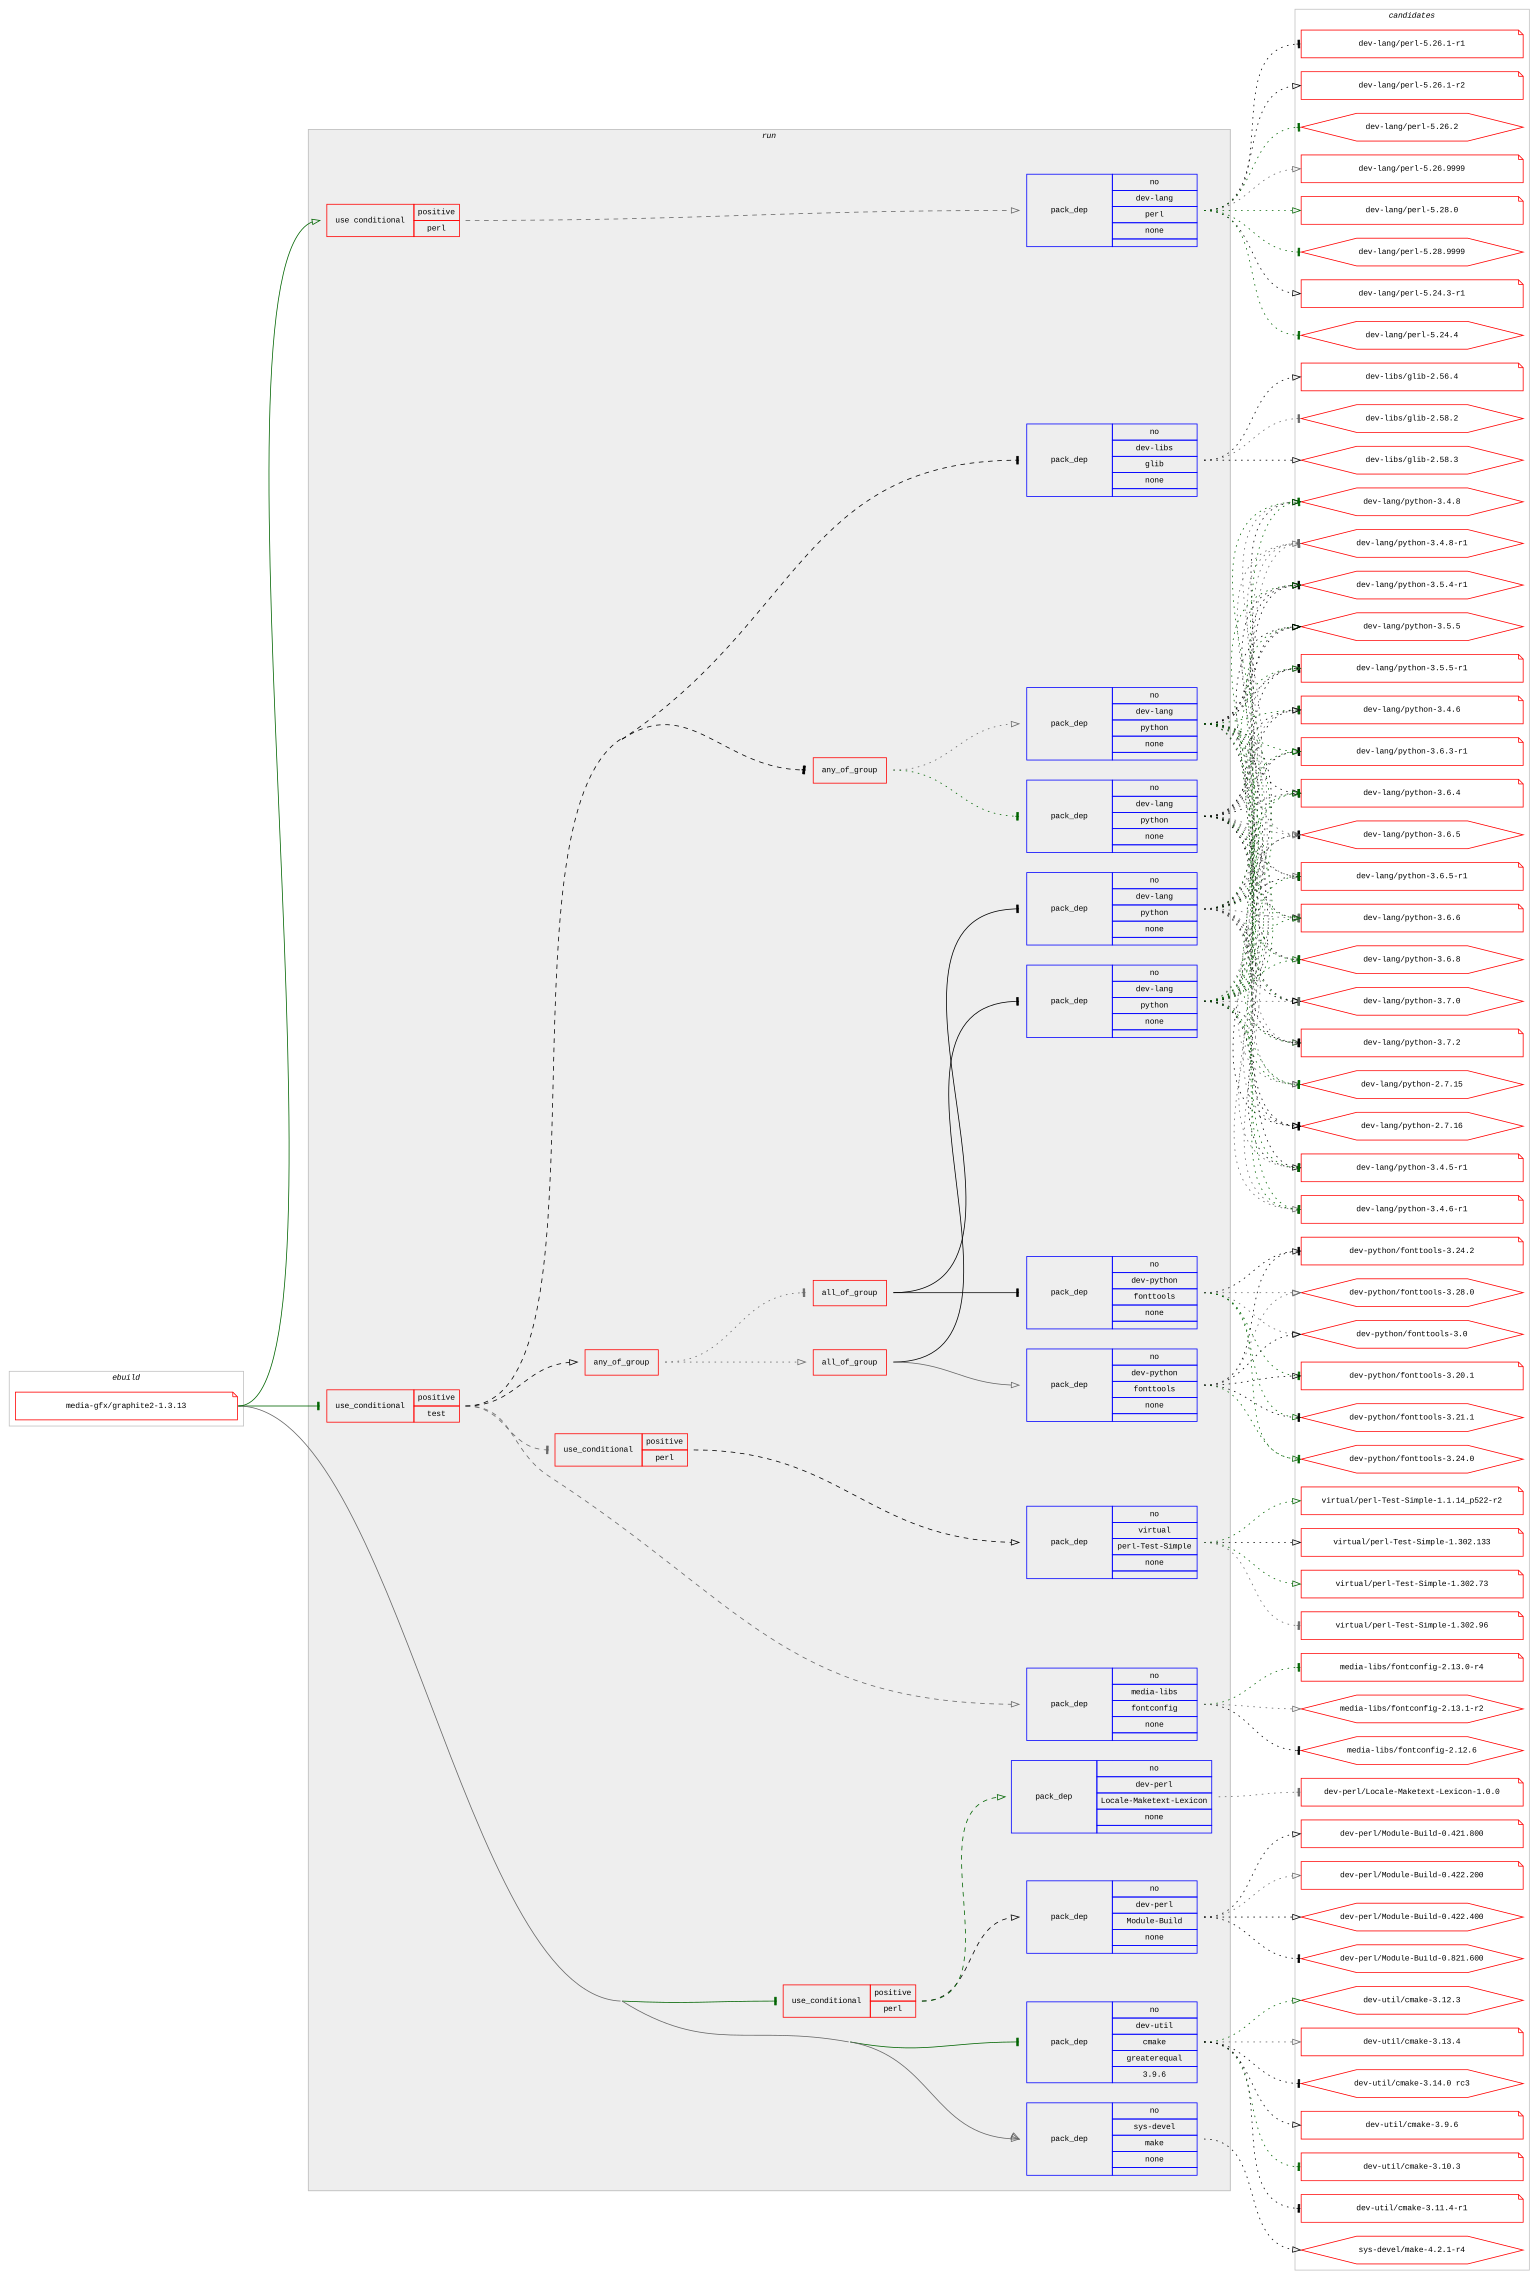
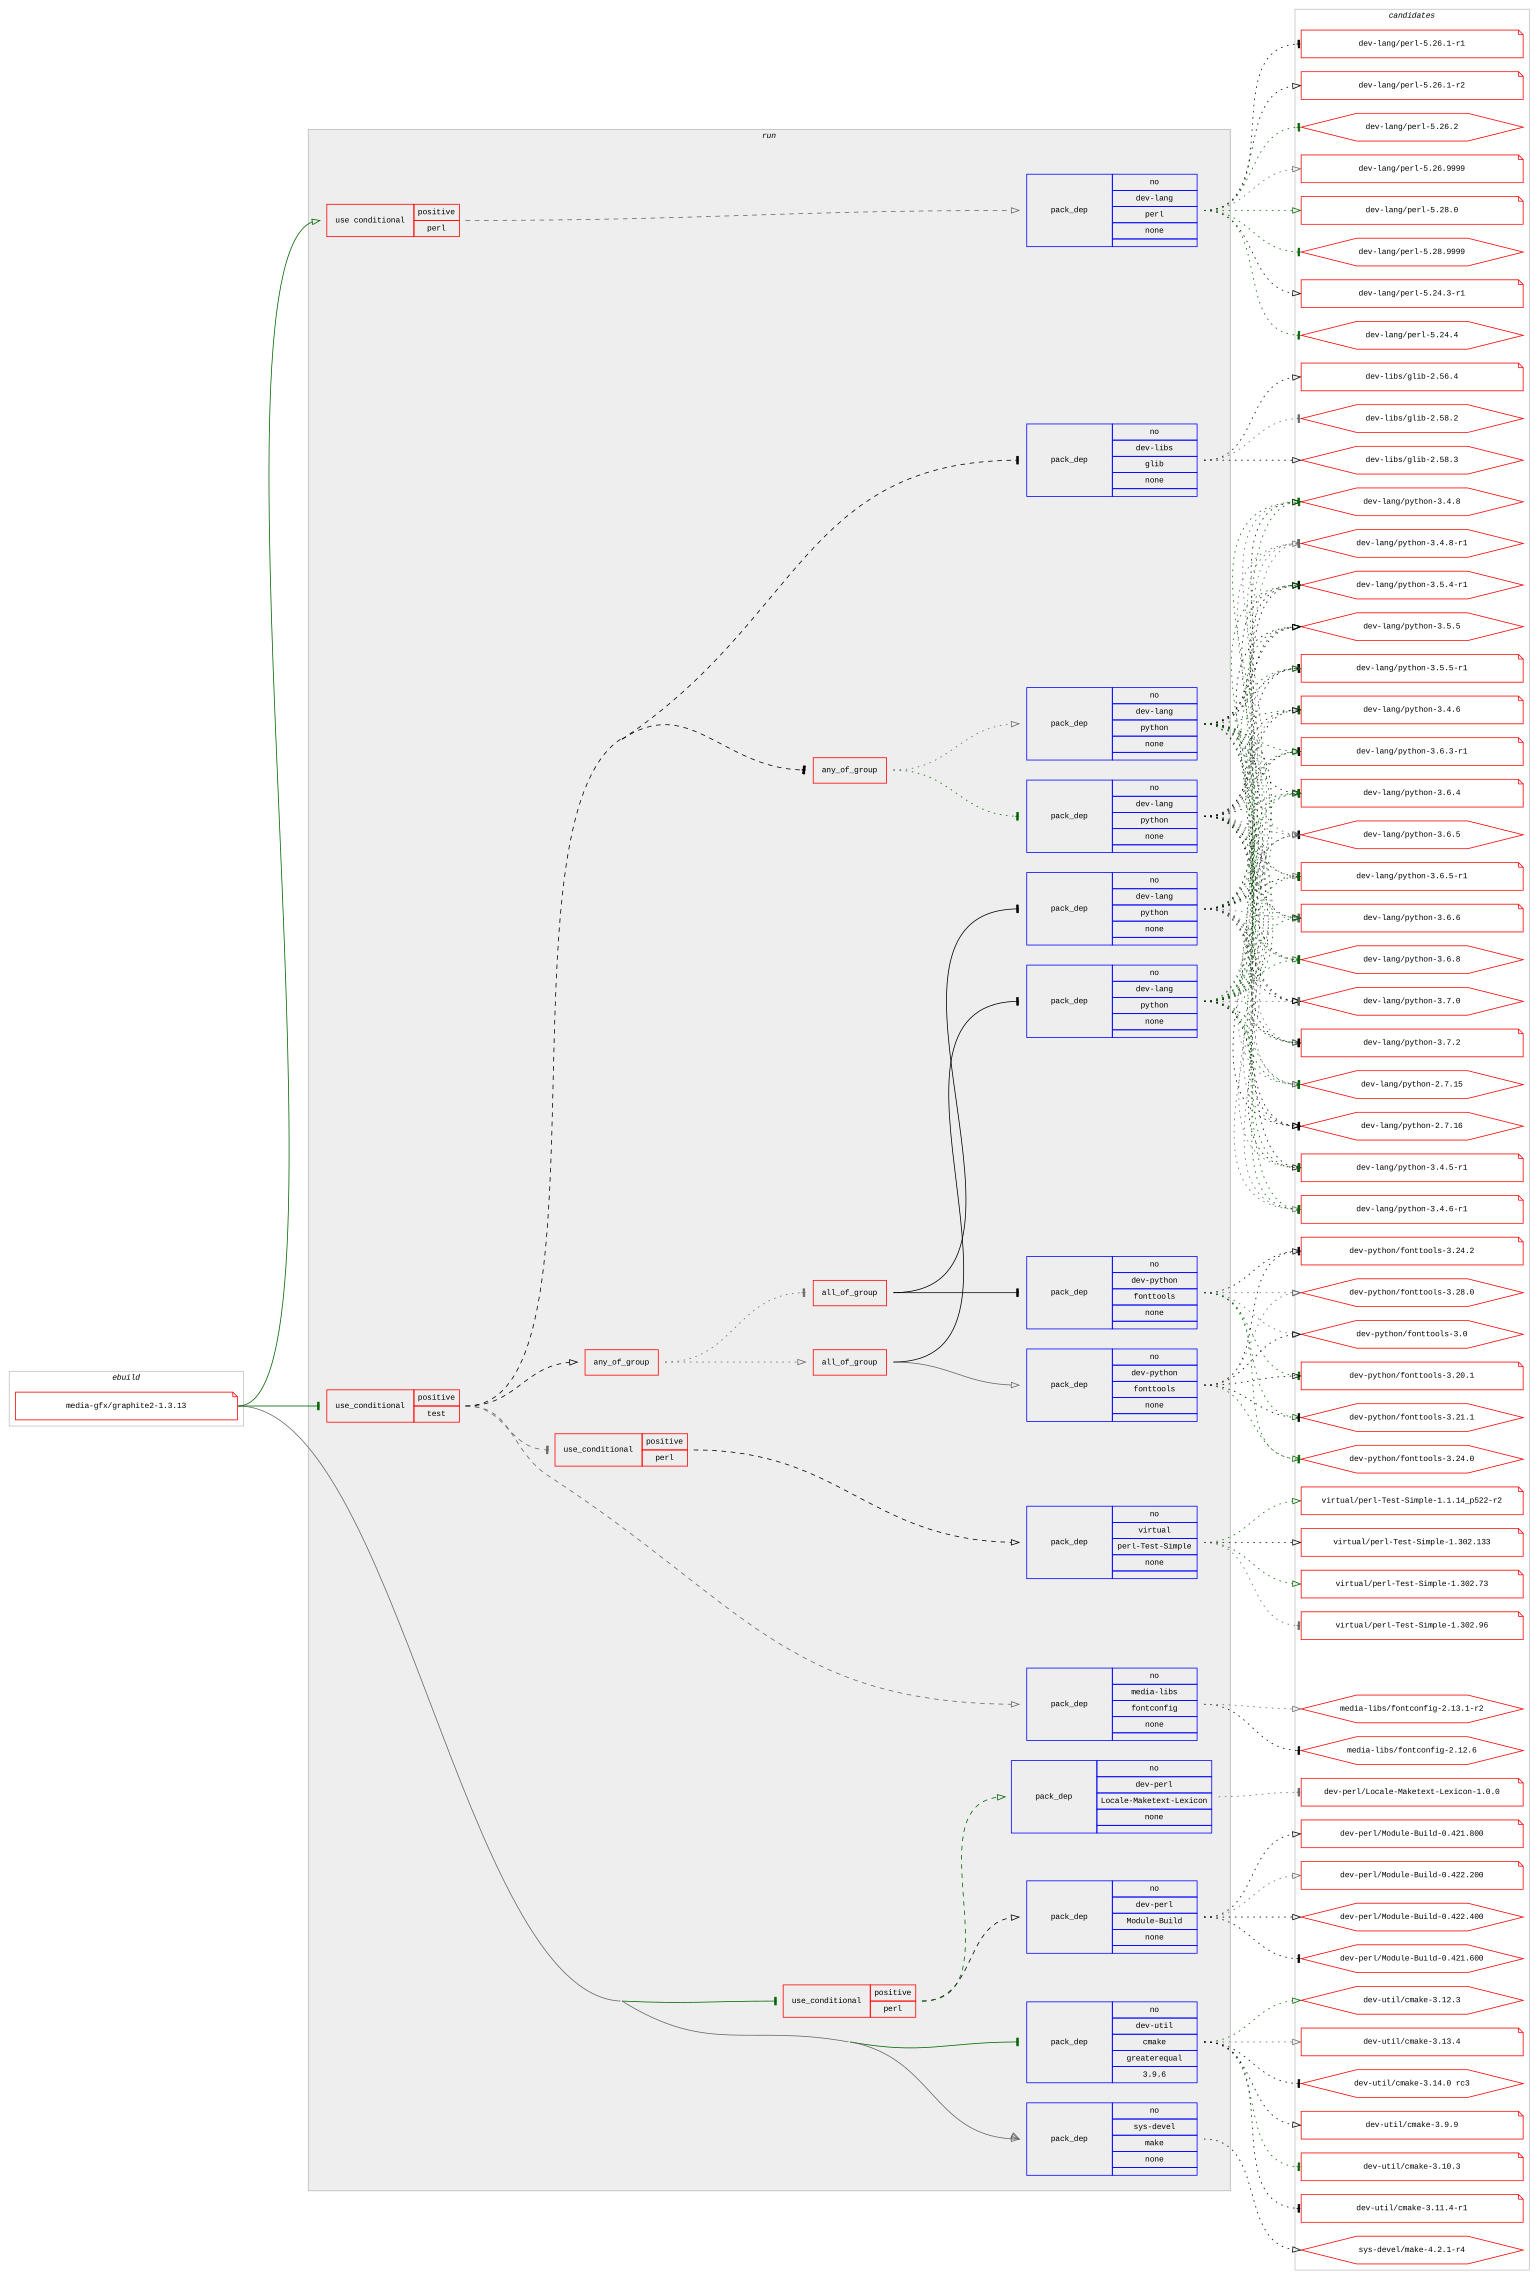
node "media-libs/fontconfig-2.13.0-r4": removed
node "dev-perl/Module-Build-0.821.600": label "dev-perl/Module-Build-0.821.600" -> "dev-perl/Module-Build-0.421.600"
node "dev-util/cmake-3.9.6": label "dev-util/cmake-3.9.6" -> "dev-util/cmake-3.9.9"
